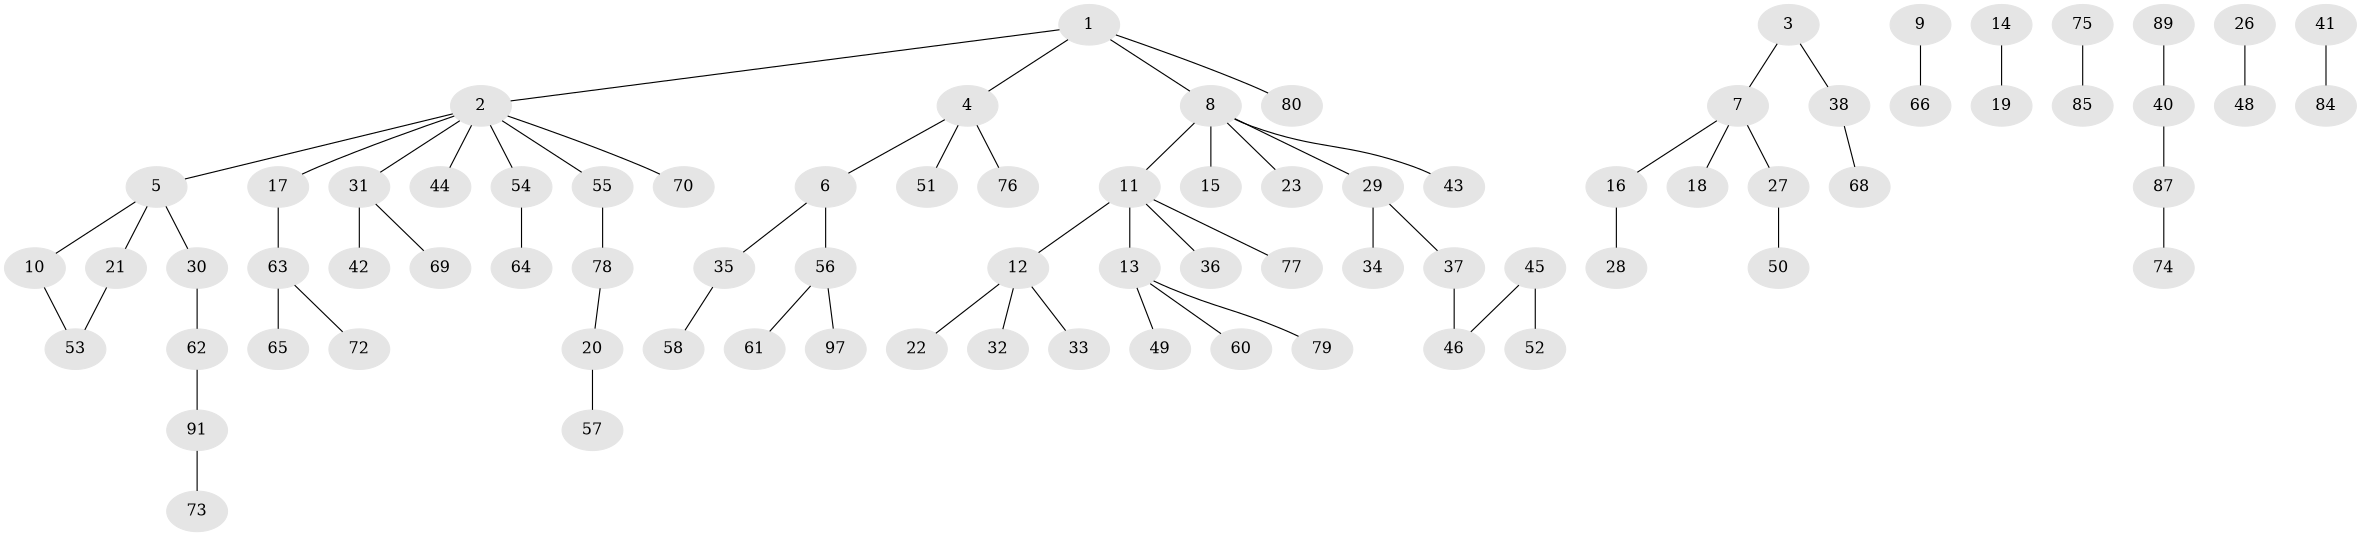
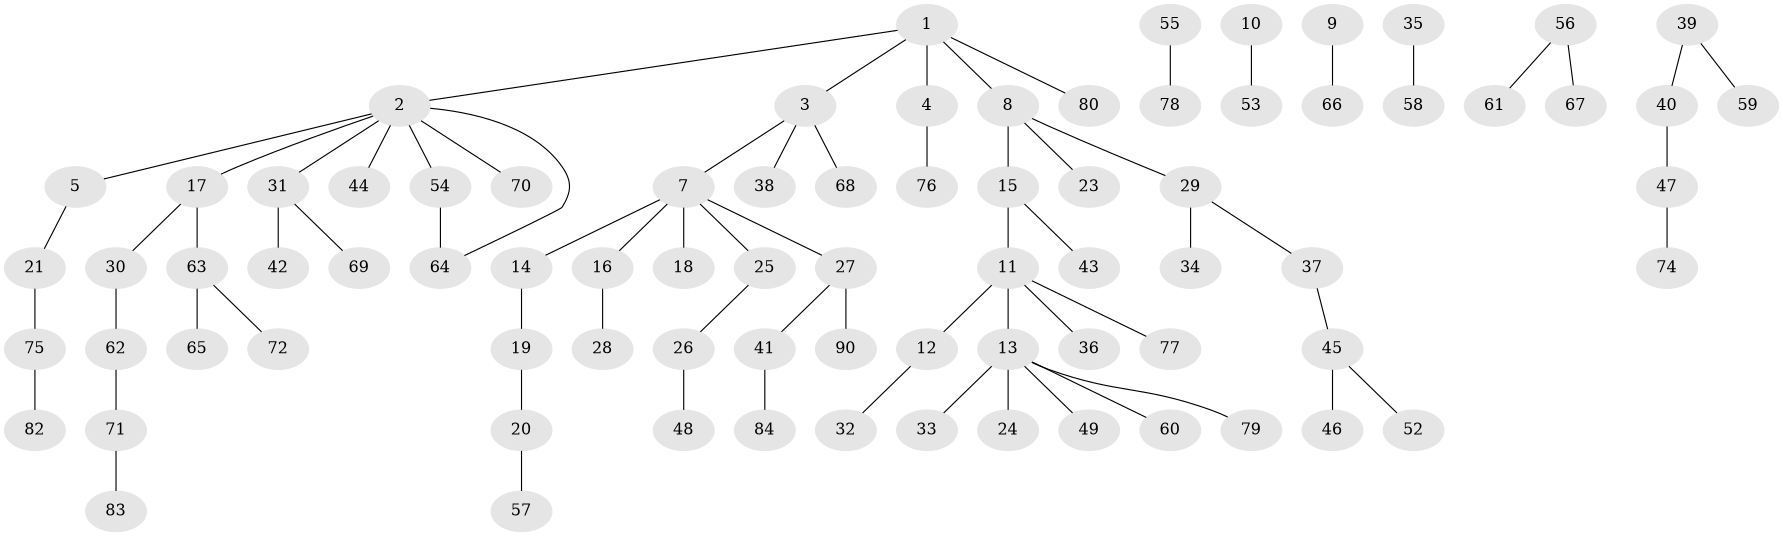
node "89": label "89" -> "39"
edge "1" -- "3": added
node "59": added
node "85": label "85" -> "82"
edge "8" -- "11": now "15" -- "11"
edge "8" -- "43": now "15" -- "43"
edge "2" -- "55": now "2" -- "64"
edge "38" -- "68": now "3" -- "68"
node "6": removed
node "51": removed
node "87": label "87" -> "47"
edge "5" -- "10": removed
edge "5" -- "30": now "17" -- "30"
edge "7" -- "14": added
node "25": added
node "50": label "50" -> "90"
edge "78" -- "20": now "19" -- "20"
edge "21" -- "53": now "21" -- "75"
edge "27" -- "41": added
edge "12" -- "33": now "13" -- "33"
edge "37" -- "46": now "37" -- "45"
node "97": label "97" -> "67"
node "22": removed
node "91": label "91" -> "71"
node "24": added
node "73": label "73" -> "83"
